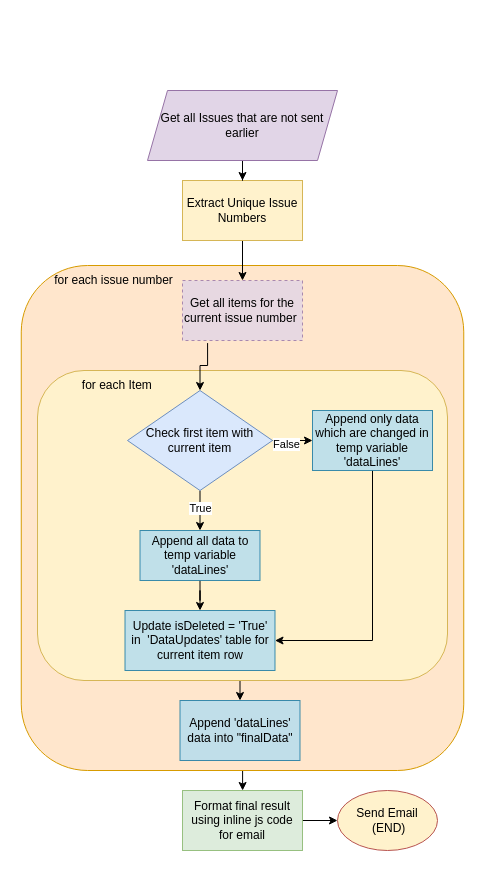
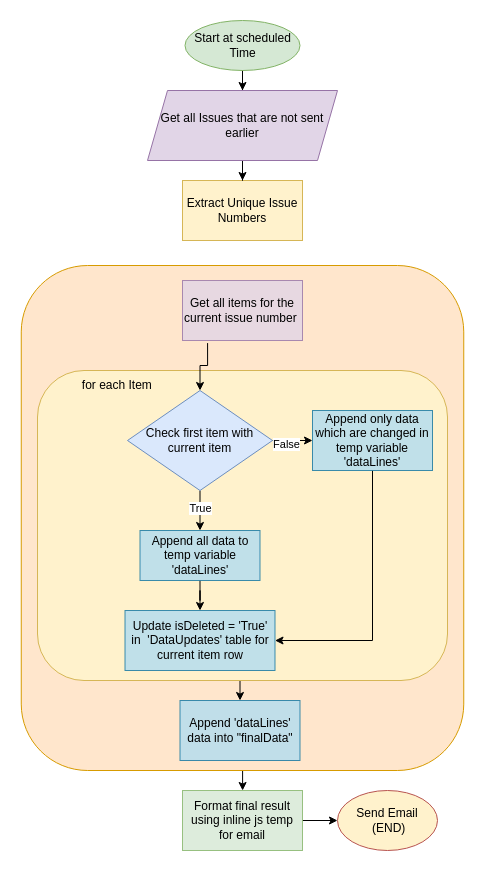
node "Start at scheduled Time": added
edge "Start at scheduled Time" -> "Get all Issues that are not sent earlier": added
edge "Extract Unique Issue Numbers" -> "Get all items for the current issue number": removed
node "for each issue number": removed
node "Get all items for the current issue number": style dashed -> solid
node "Format final result using inline js code for email": label "Format final result using inline js code for email" -> "Format final result using inline js temp for email"
